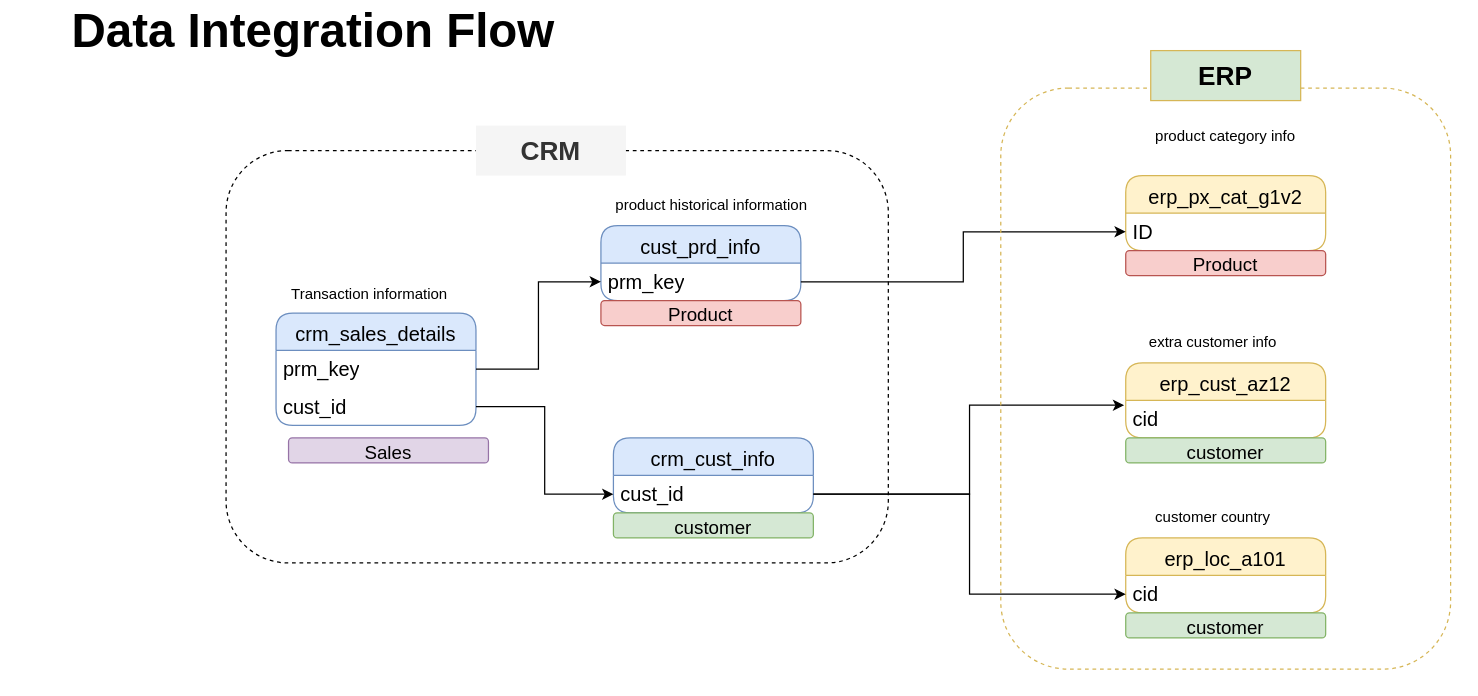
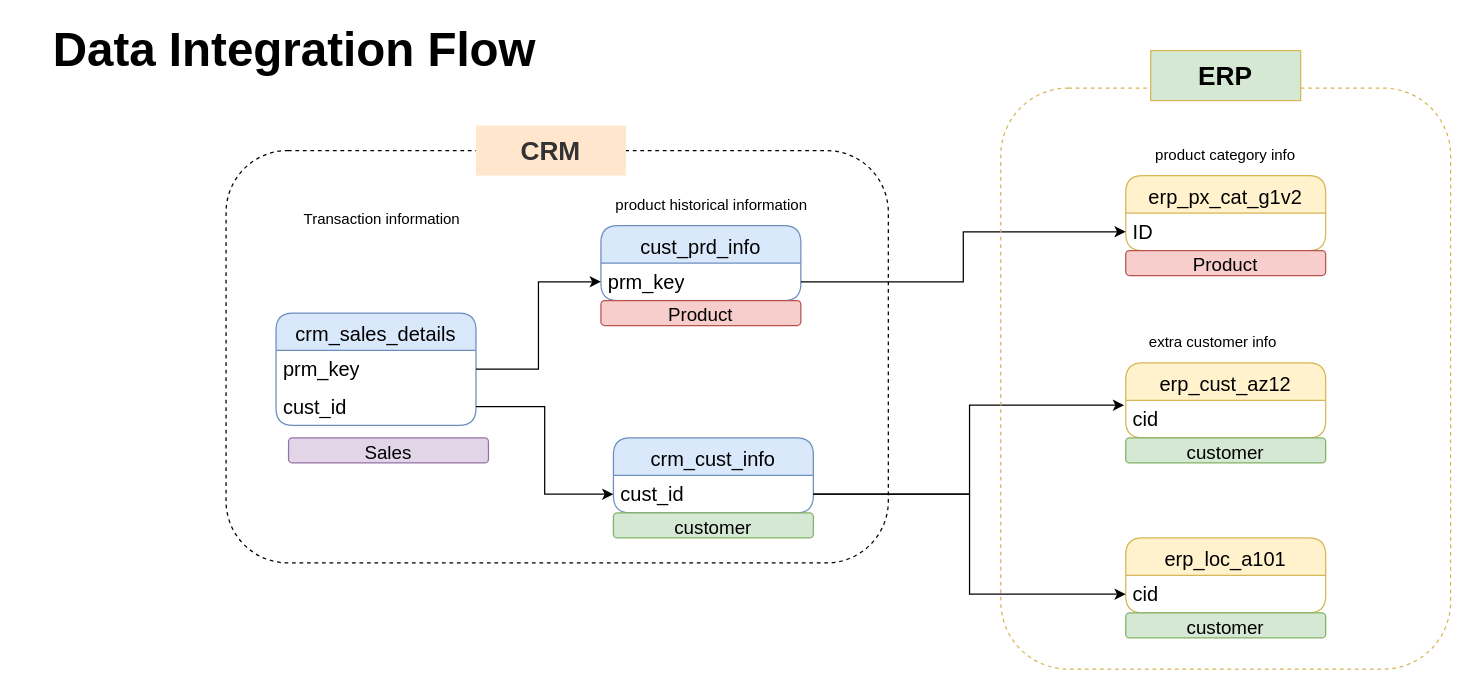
node "Data Integration Flow": moved (313, 32) -> (294, 51)
node "product category info": moved (1226, 138) -> (1226, 157)
node "CRM": fillcolor #f5f5f5 -> #ffe6cc
node "Transaction information": moved (369, 294) -> (382, 219)
node "customer country": removed
